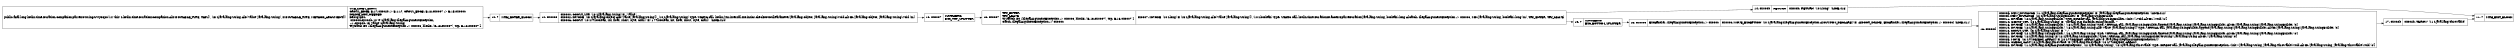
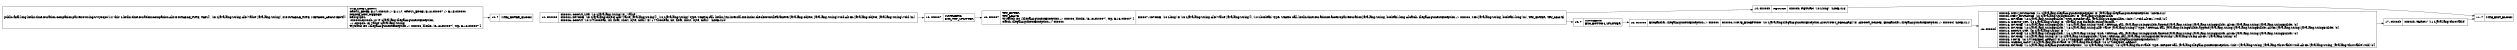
edge "10: ?" -> "12: 0x0000": removed
